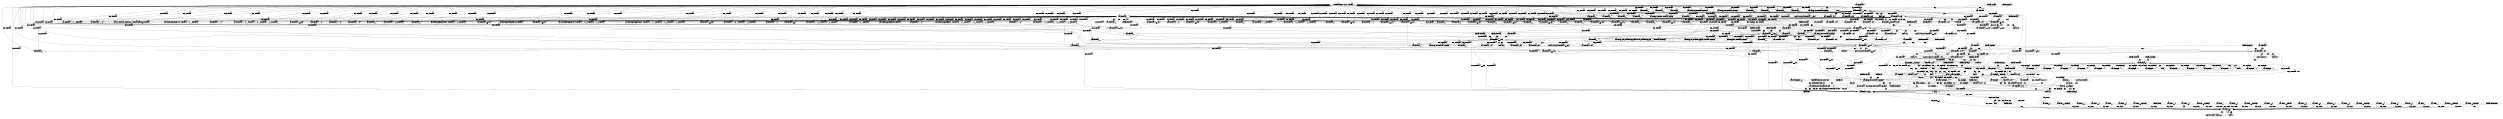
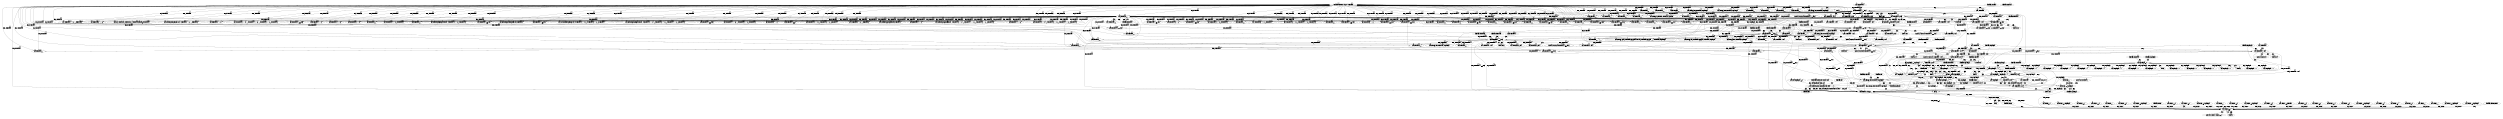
edge "(MethodParameterIn,uint8_t * event_data)" -> "(Call,event_data[0] == 0x54)": now "(Call,event_data[0] == 0x21)" -> "(Call,event_data[0] == 0x54)"
edge "(MethodParameterIn,uint8_t * event_data)" -> "(Call,event_data[5] << 8)": removed, label "DDG: event_data"
